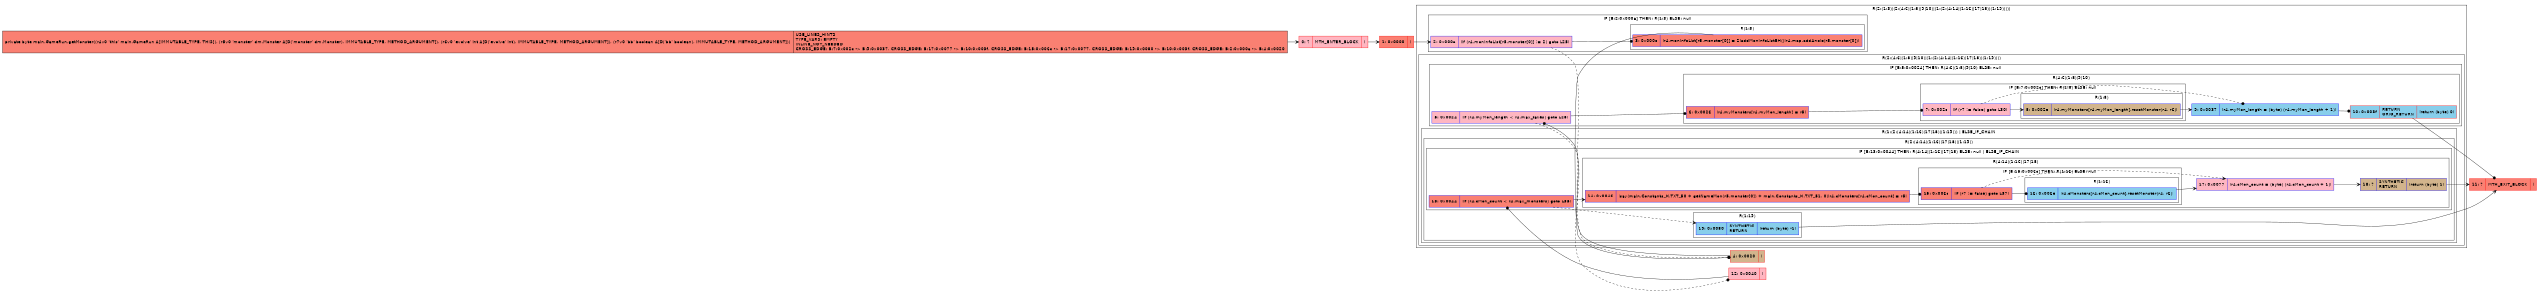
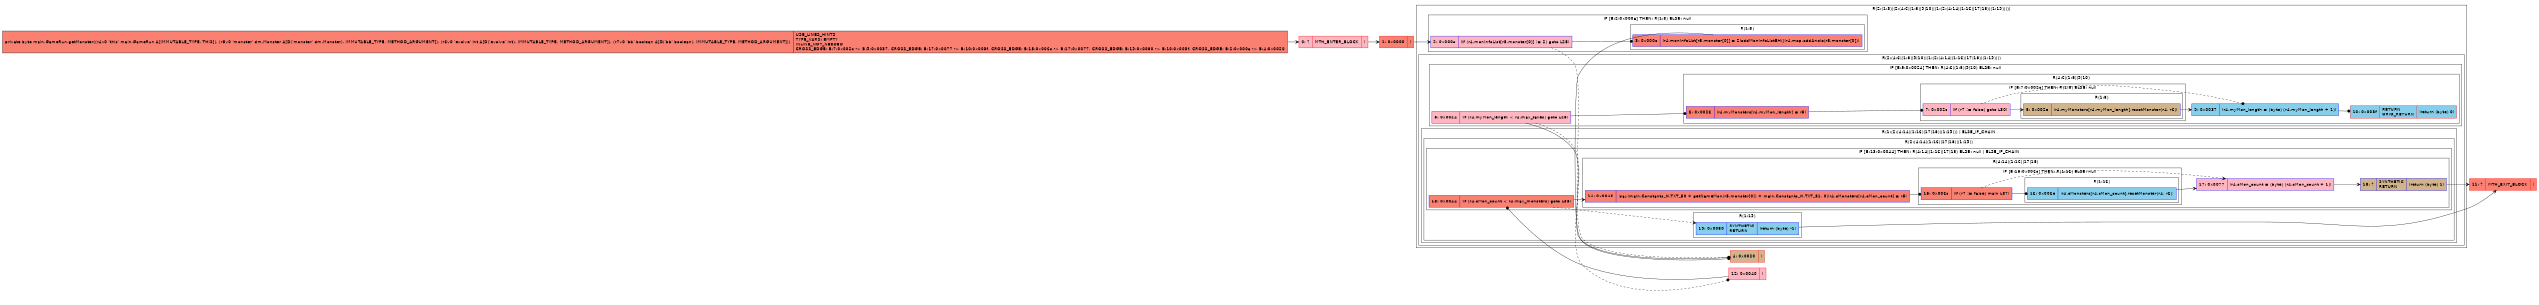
edge "10: 0x003f" -> "11: ?": removed
node "15: 0x006c": text "lif (r7 != false) goto L37l" -> "lif (r7 != false) main L37l"
edge "4: 0x0020" -> "5: 0x0024": reversed
